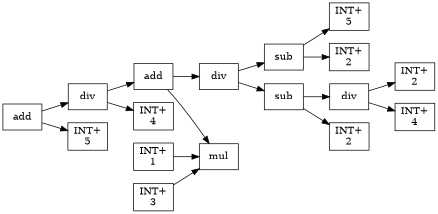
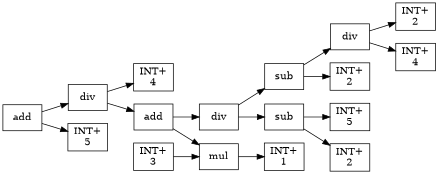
edge "INT+ 1" -> "mul": reversed
